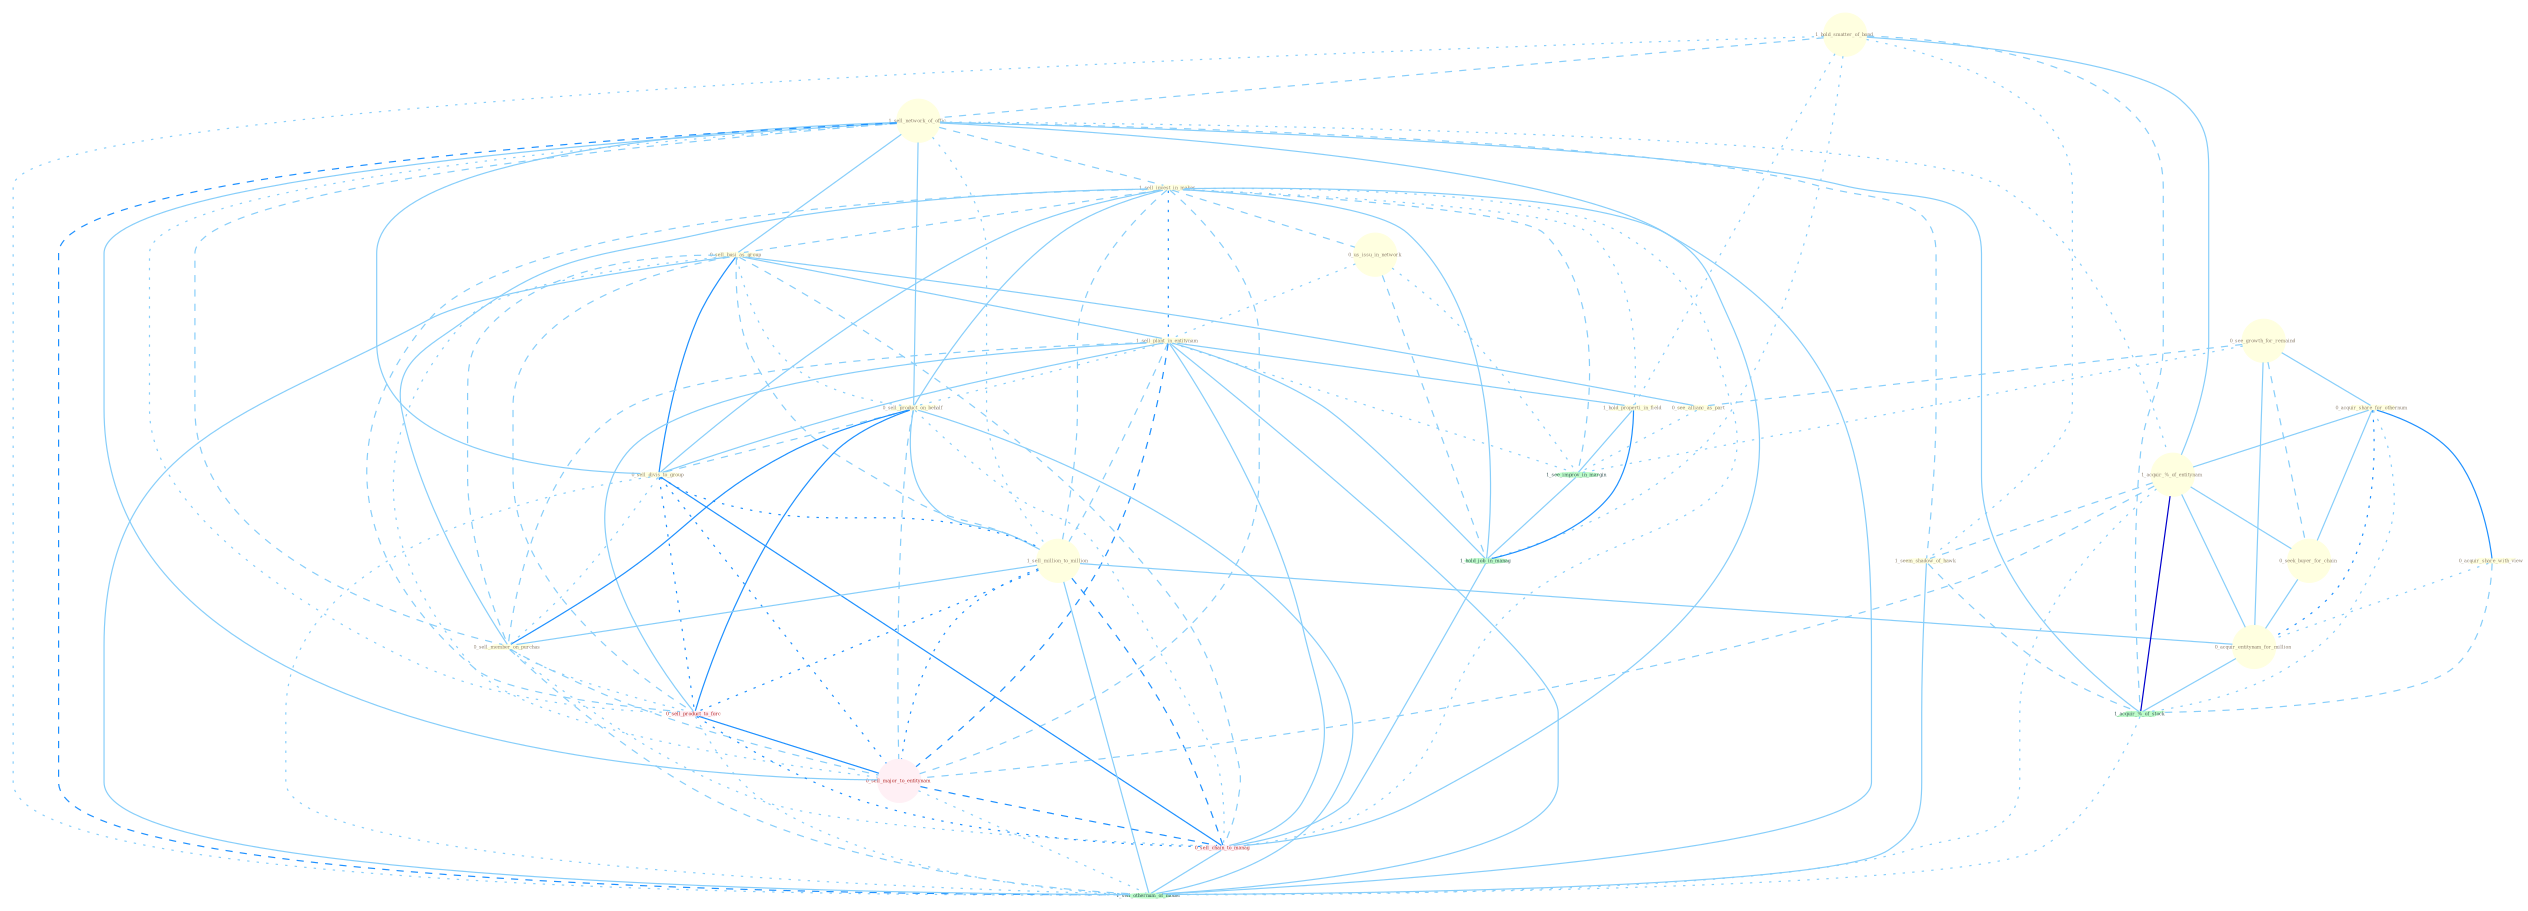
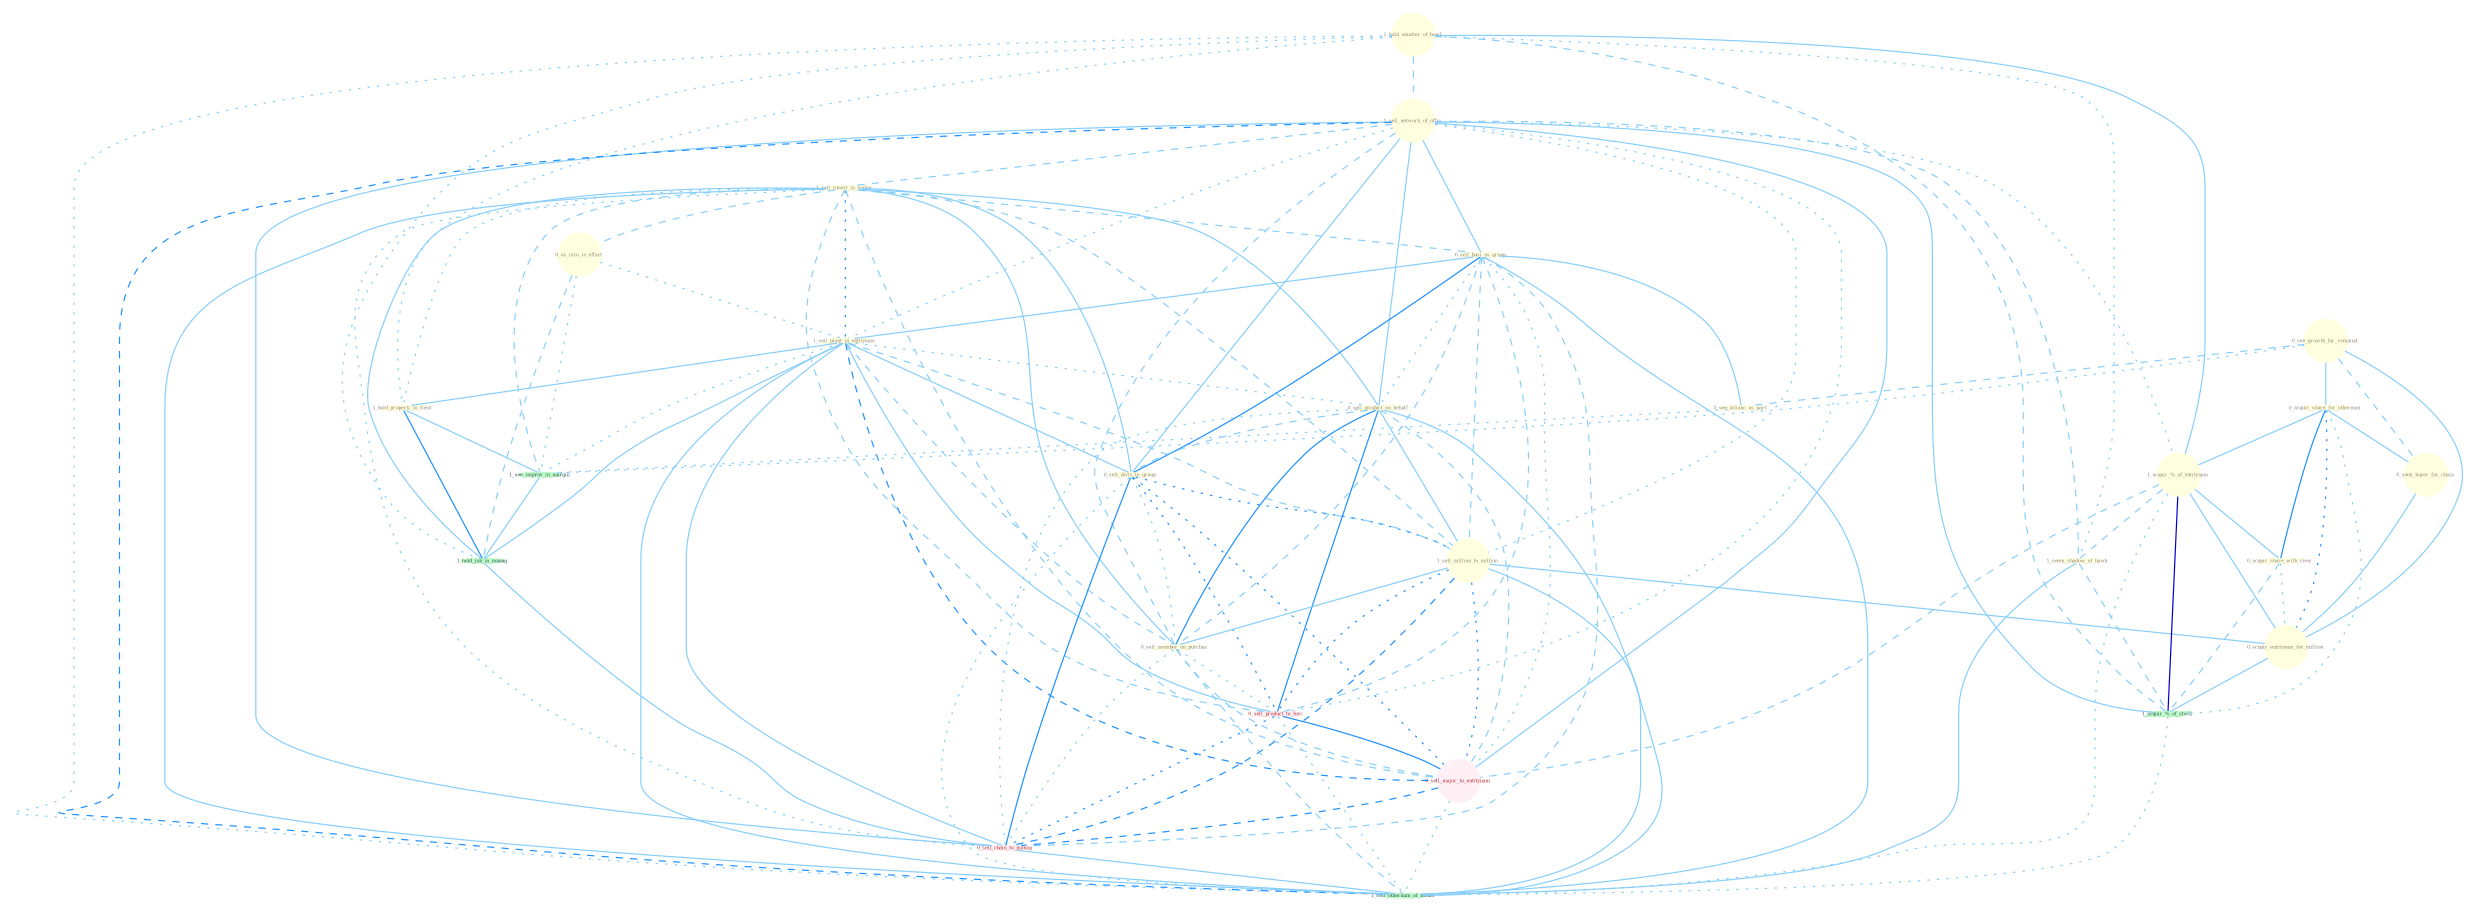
edge "1_sell_network_of_offic" -- "1_sell_plant_in_entitynam": added
node "0_us_issu_in_network": label "0_us_issu_in_network" -> "0_us_issu_in_effort"
edge "1_acquir_%_of_entitynam" -- "0_seek_buyer_for_chain": now "1_acquir_%_of_entitynam" -- "0_acquir_share_with_view"
